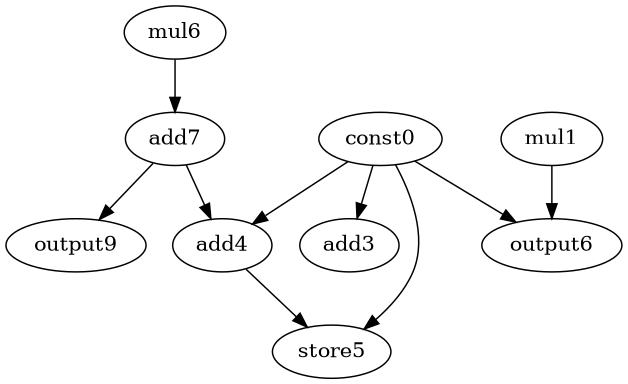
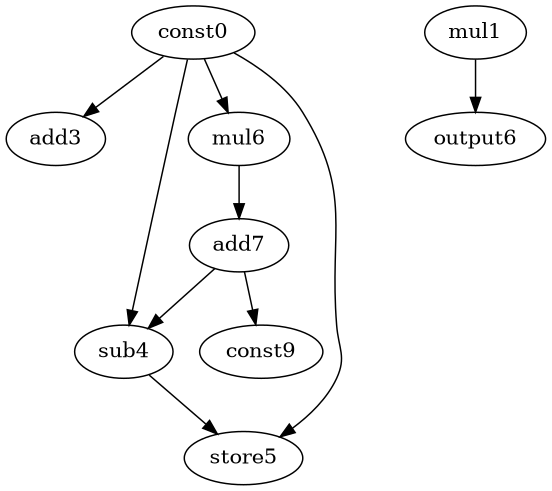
edge "const0" -> "output6": now "const0" -> "mul6"
node "output9": label "output9" -> "const9"
node "add4": label "add4" -> "sub4"
